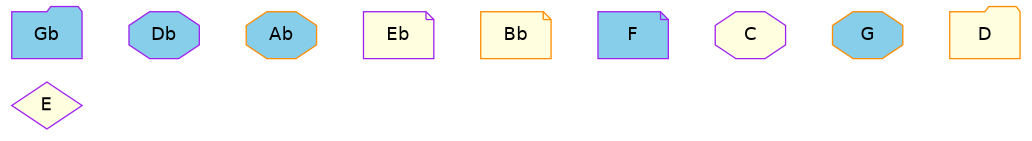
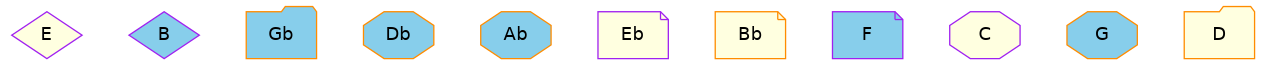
node "Gb": color purple -> darkorange
node "B": added
node "Db": color purple -> darkorange
